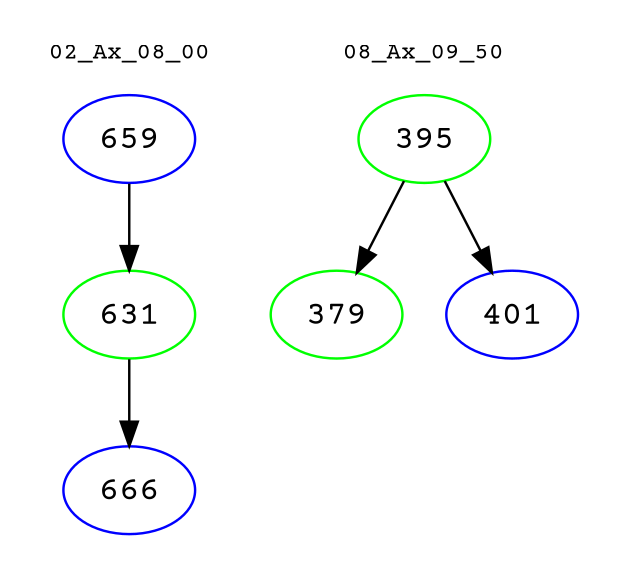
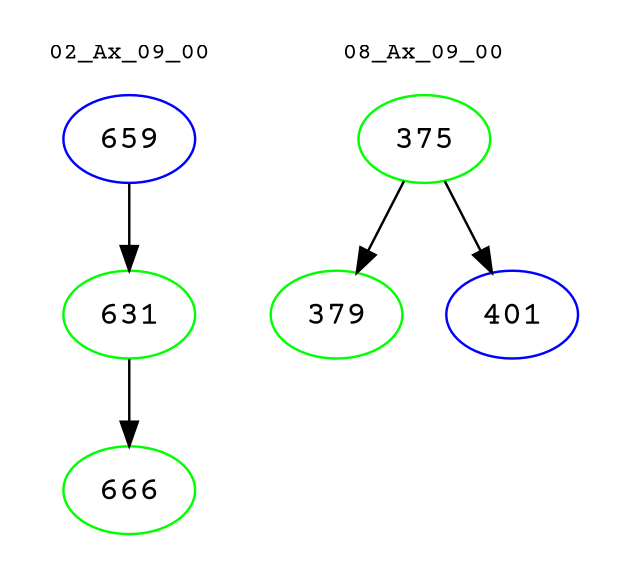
cluster "02_Ax_08_00": label "02_Ax_08_00" -> "02_Ax_09_00"
cluster "08_Ax_09_50": label "08_Ax_09_50" -> "08_Ax_09_00"
node "395": label "395" -> "375"
node "666": color blue -> green
